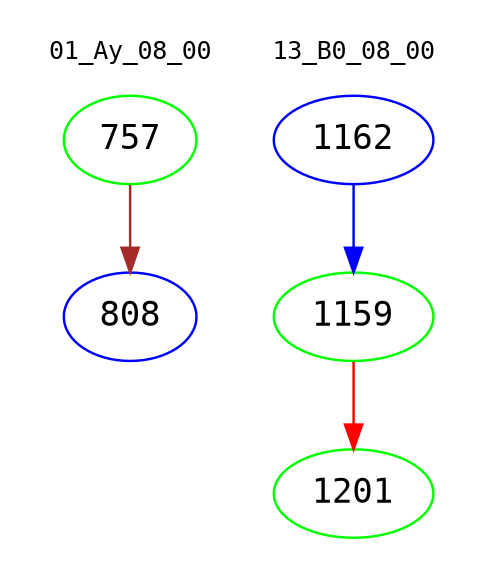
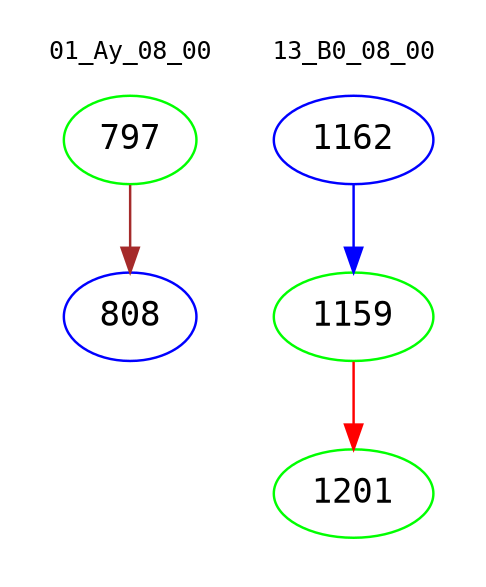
node "757": label "757" -> "797"
